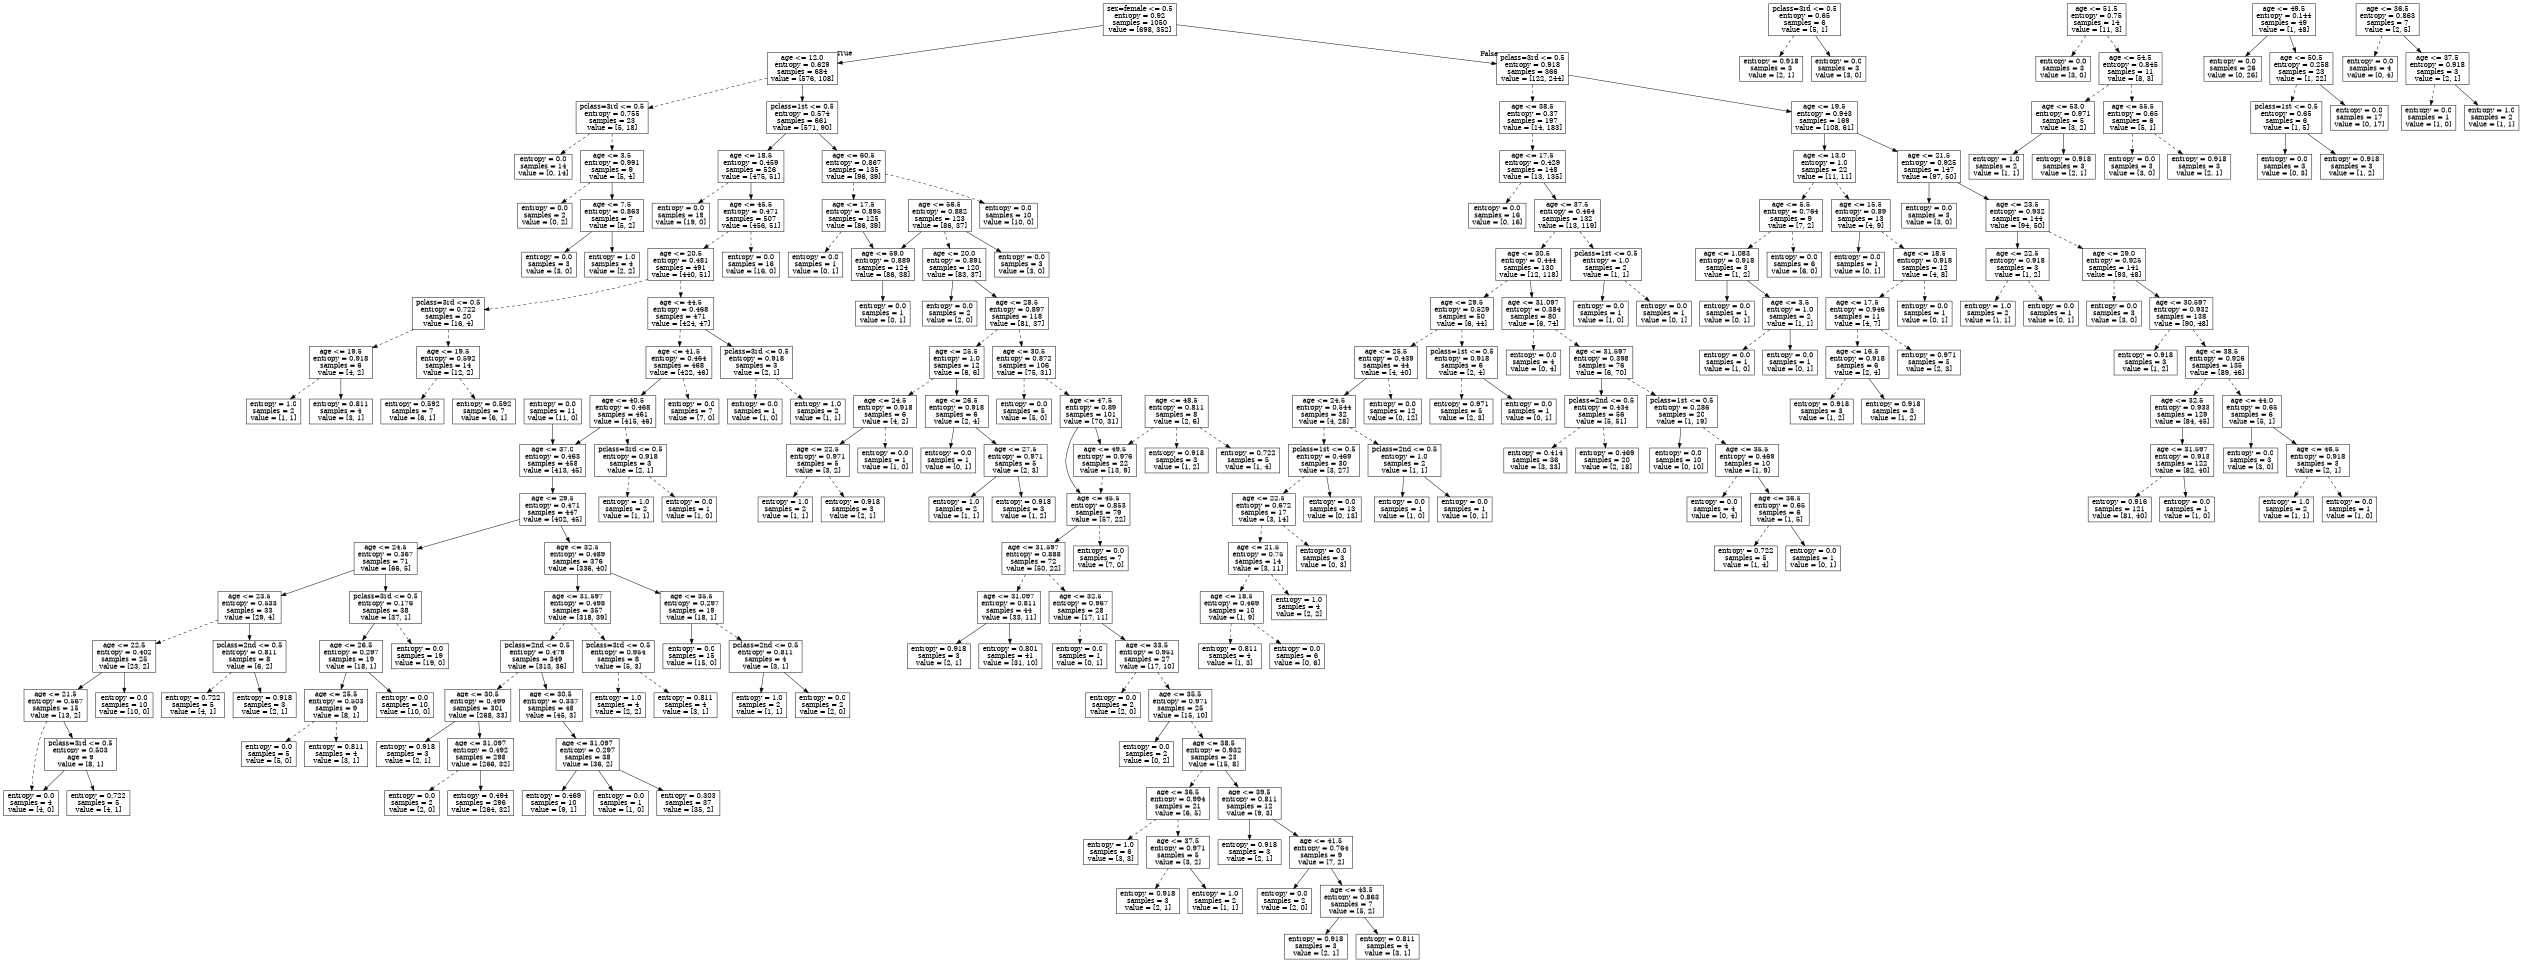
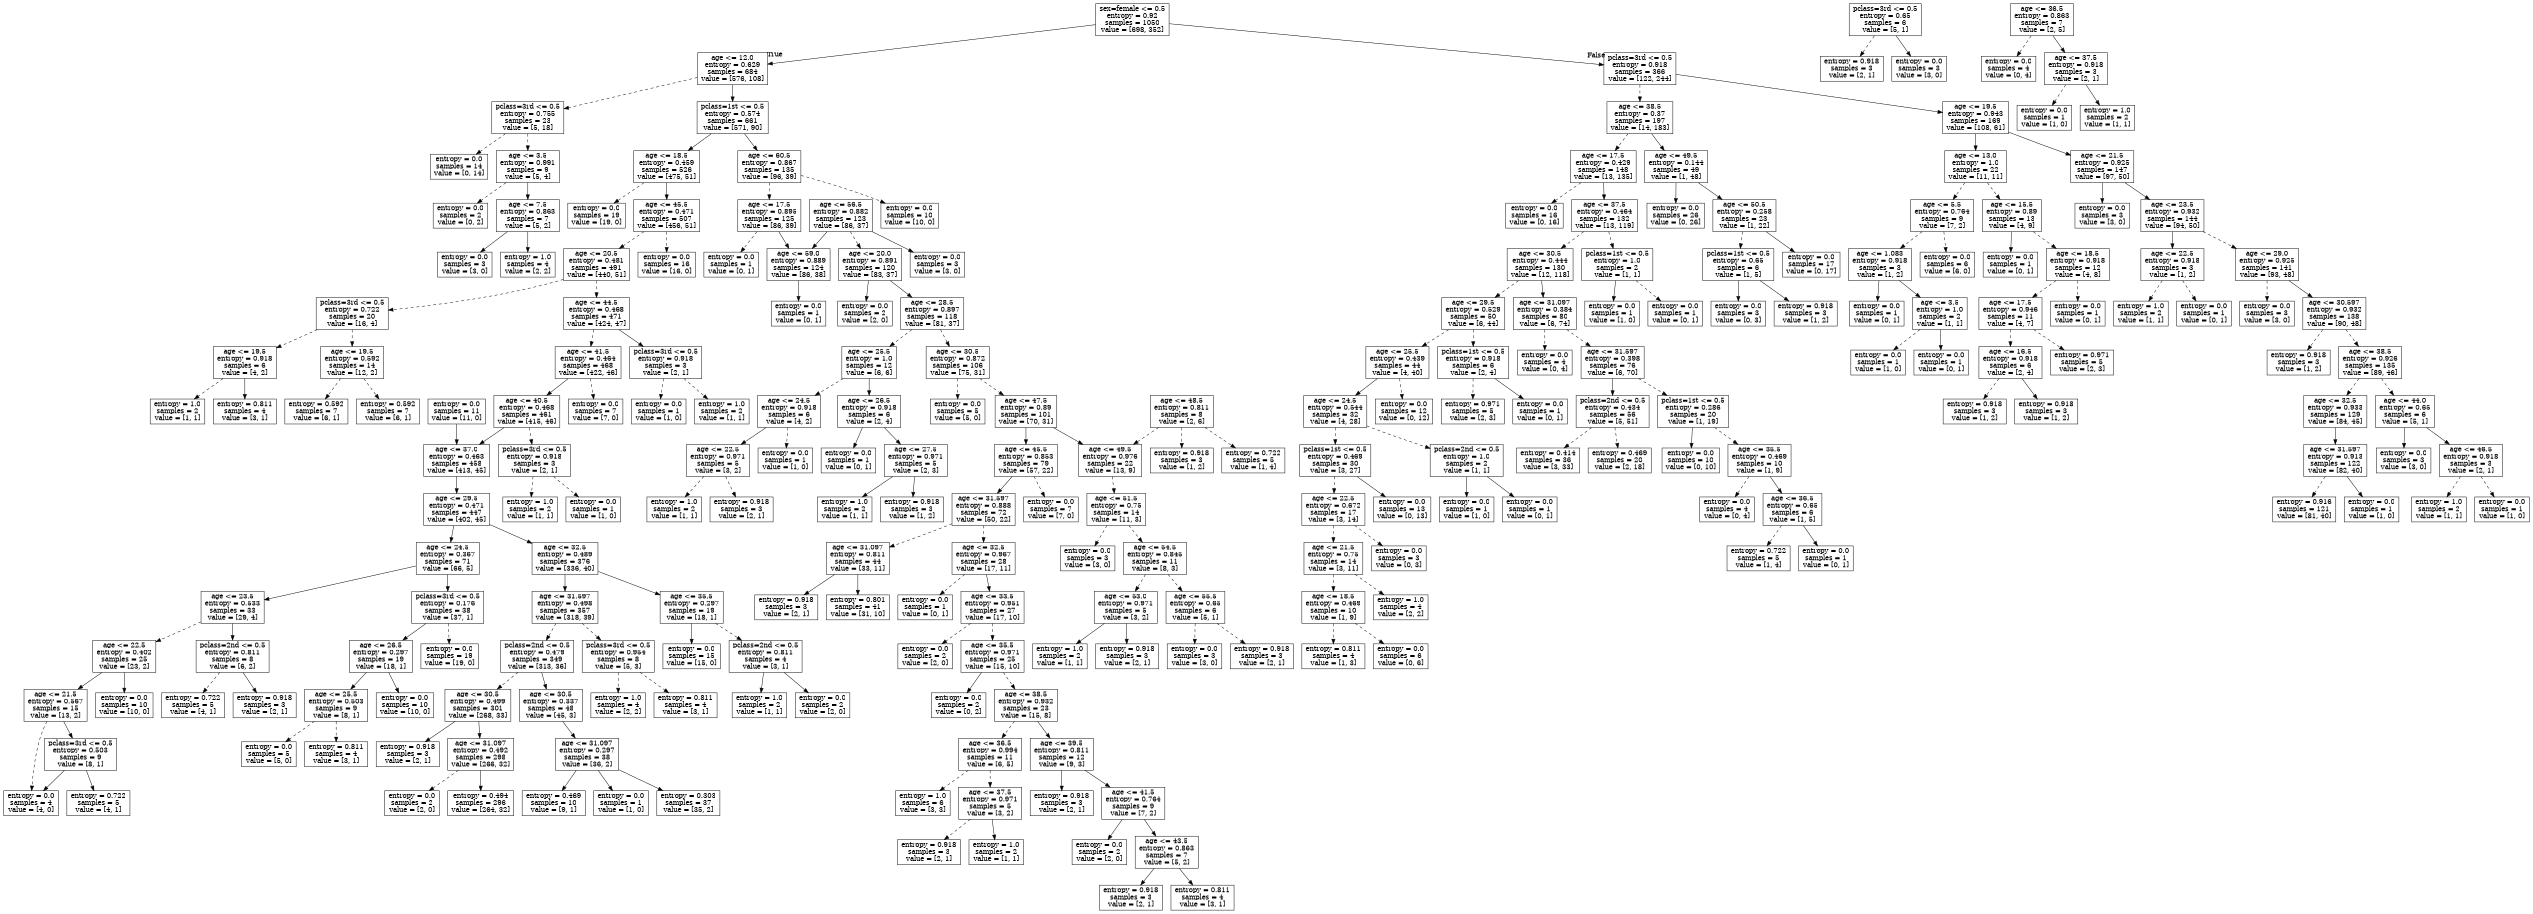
edge "age <= 38.5 entropy = 0.37 samples = 197 value = [14, 183]" -> "age <= 49.5 entropy = 0.144 samples = 49 value = [1, 48]": added
edge "age <= 49.5 entropy = 0.976 samples = 22 value = [13, 9]" -> "age <= 45.5 entropy = 0.853 samples = 79 value = [57, 22]": now "age <= 49.5 entropy = 0.976 samples = 22 value = [13, 9]" -> "age <= 51.5 entropy = 0.75 samples = 14 value = [11, 3]"
node "pclass=3rd <= 0.5 entropy = 0.503 age = 9 value = [8, 1]": label "pclass=3rd <= 0.5 entropy = 0.503 age = 9 value = [8, 1]" -> "pclass=3rd <= 0.5 entropy = 0.503 samples = 9 value = [8, 1]"
node "age <= 36.5 entropy = 0.994 samples = 21 value = [6, 5]": label "age <= 36.5 entropy = 0.994 samples = 21 value = [6, 5]" -> "age <= 36.5 entropy = 0.994 samples = 11 value = [6, 5]"
